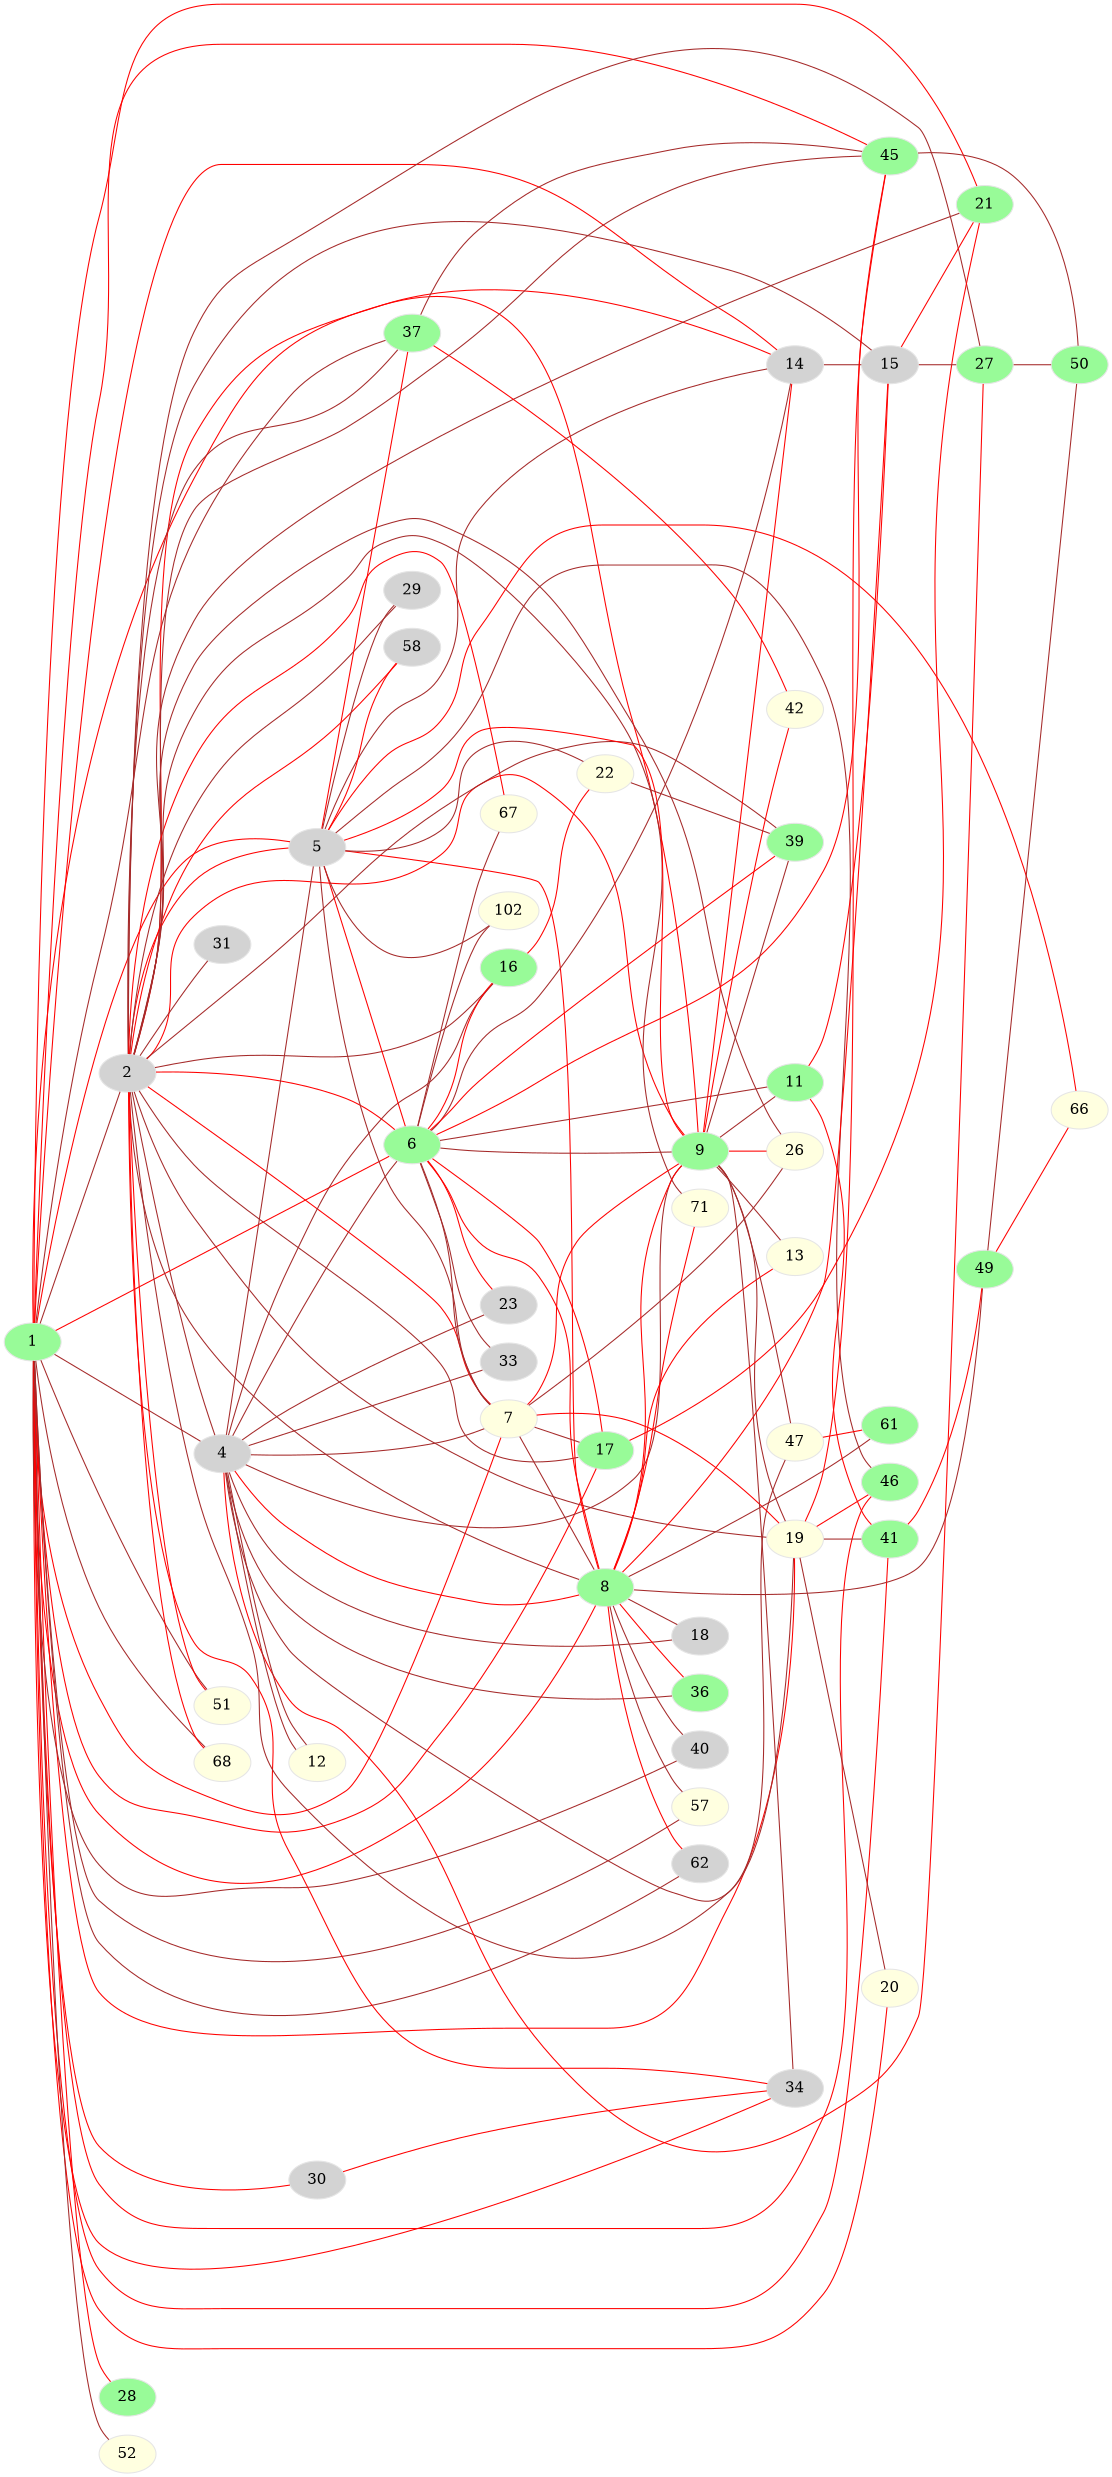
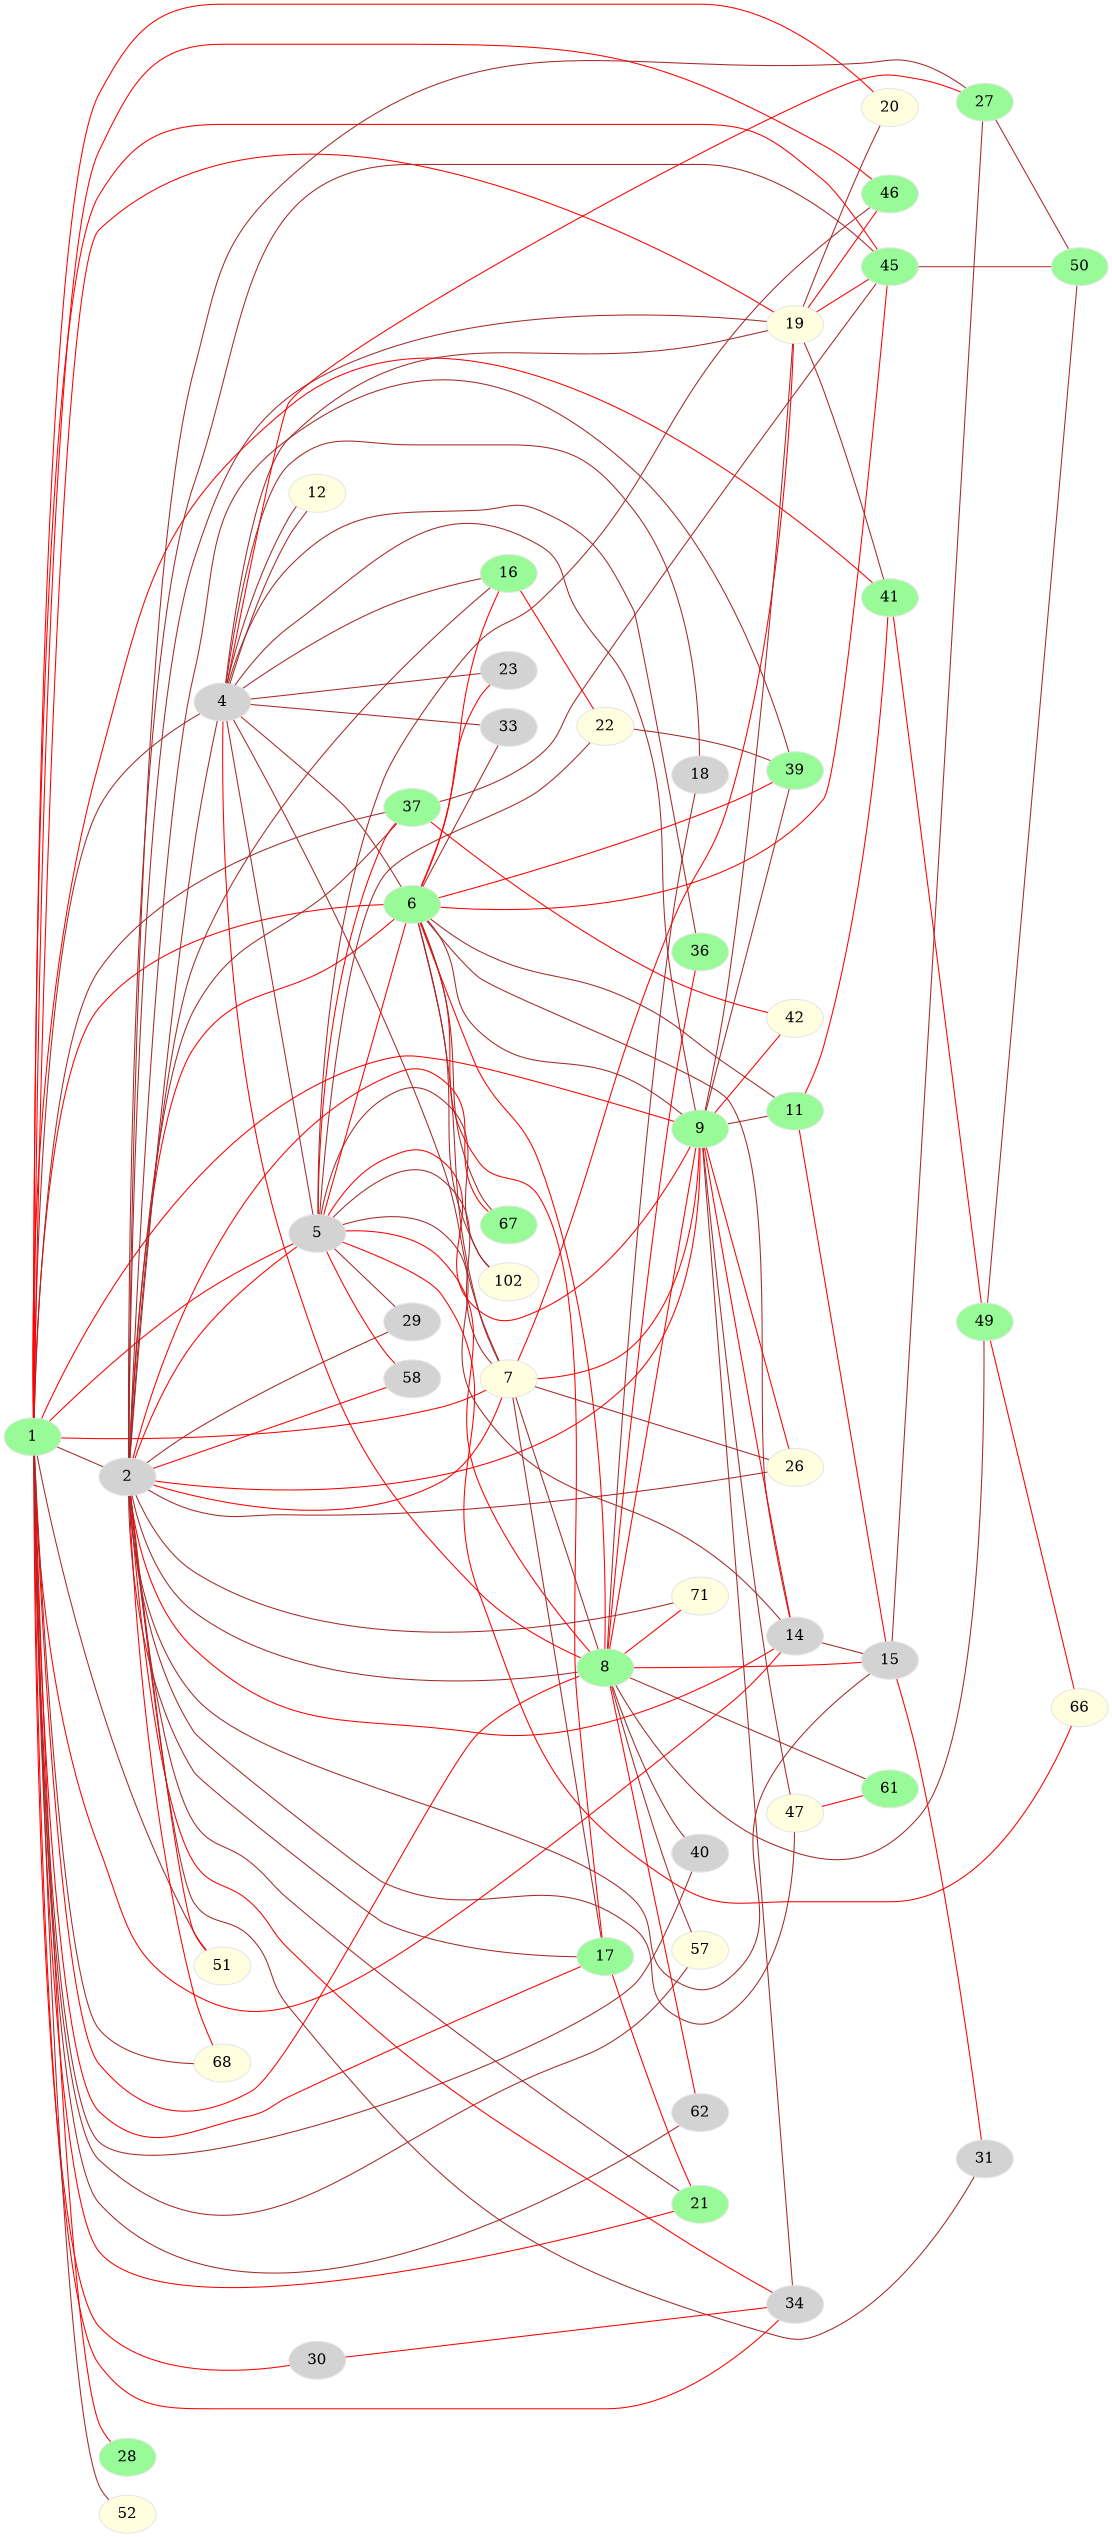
edge "21" -- "15": now "31" -- "15"
node "67": fillcolor lightyellow -> palegreen
node "13": removed
